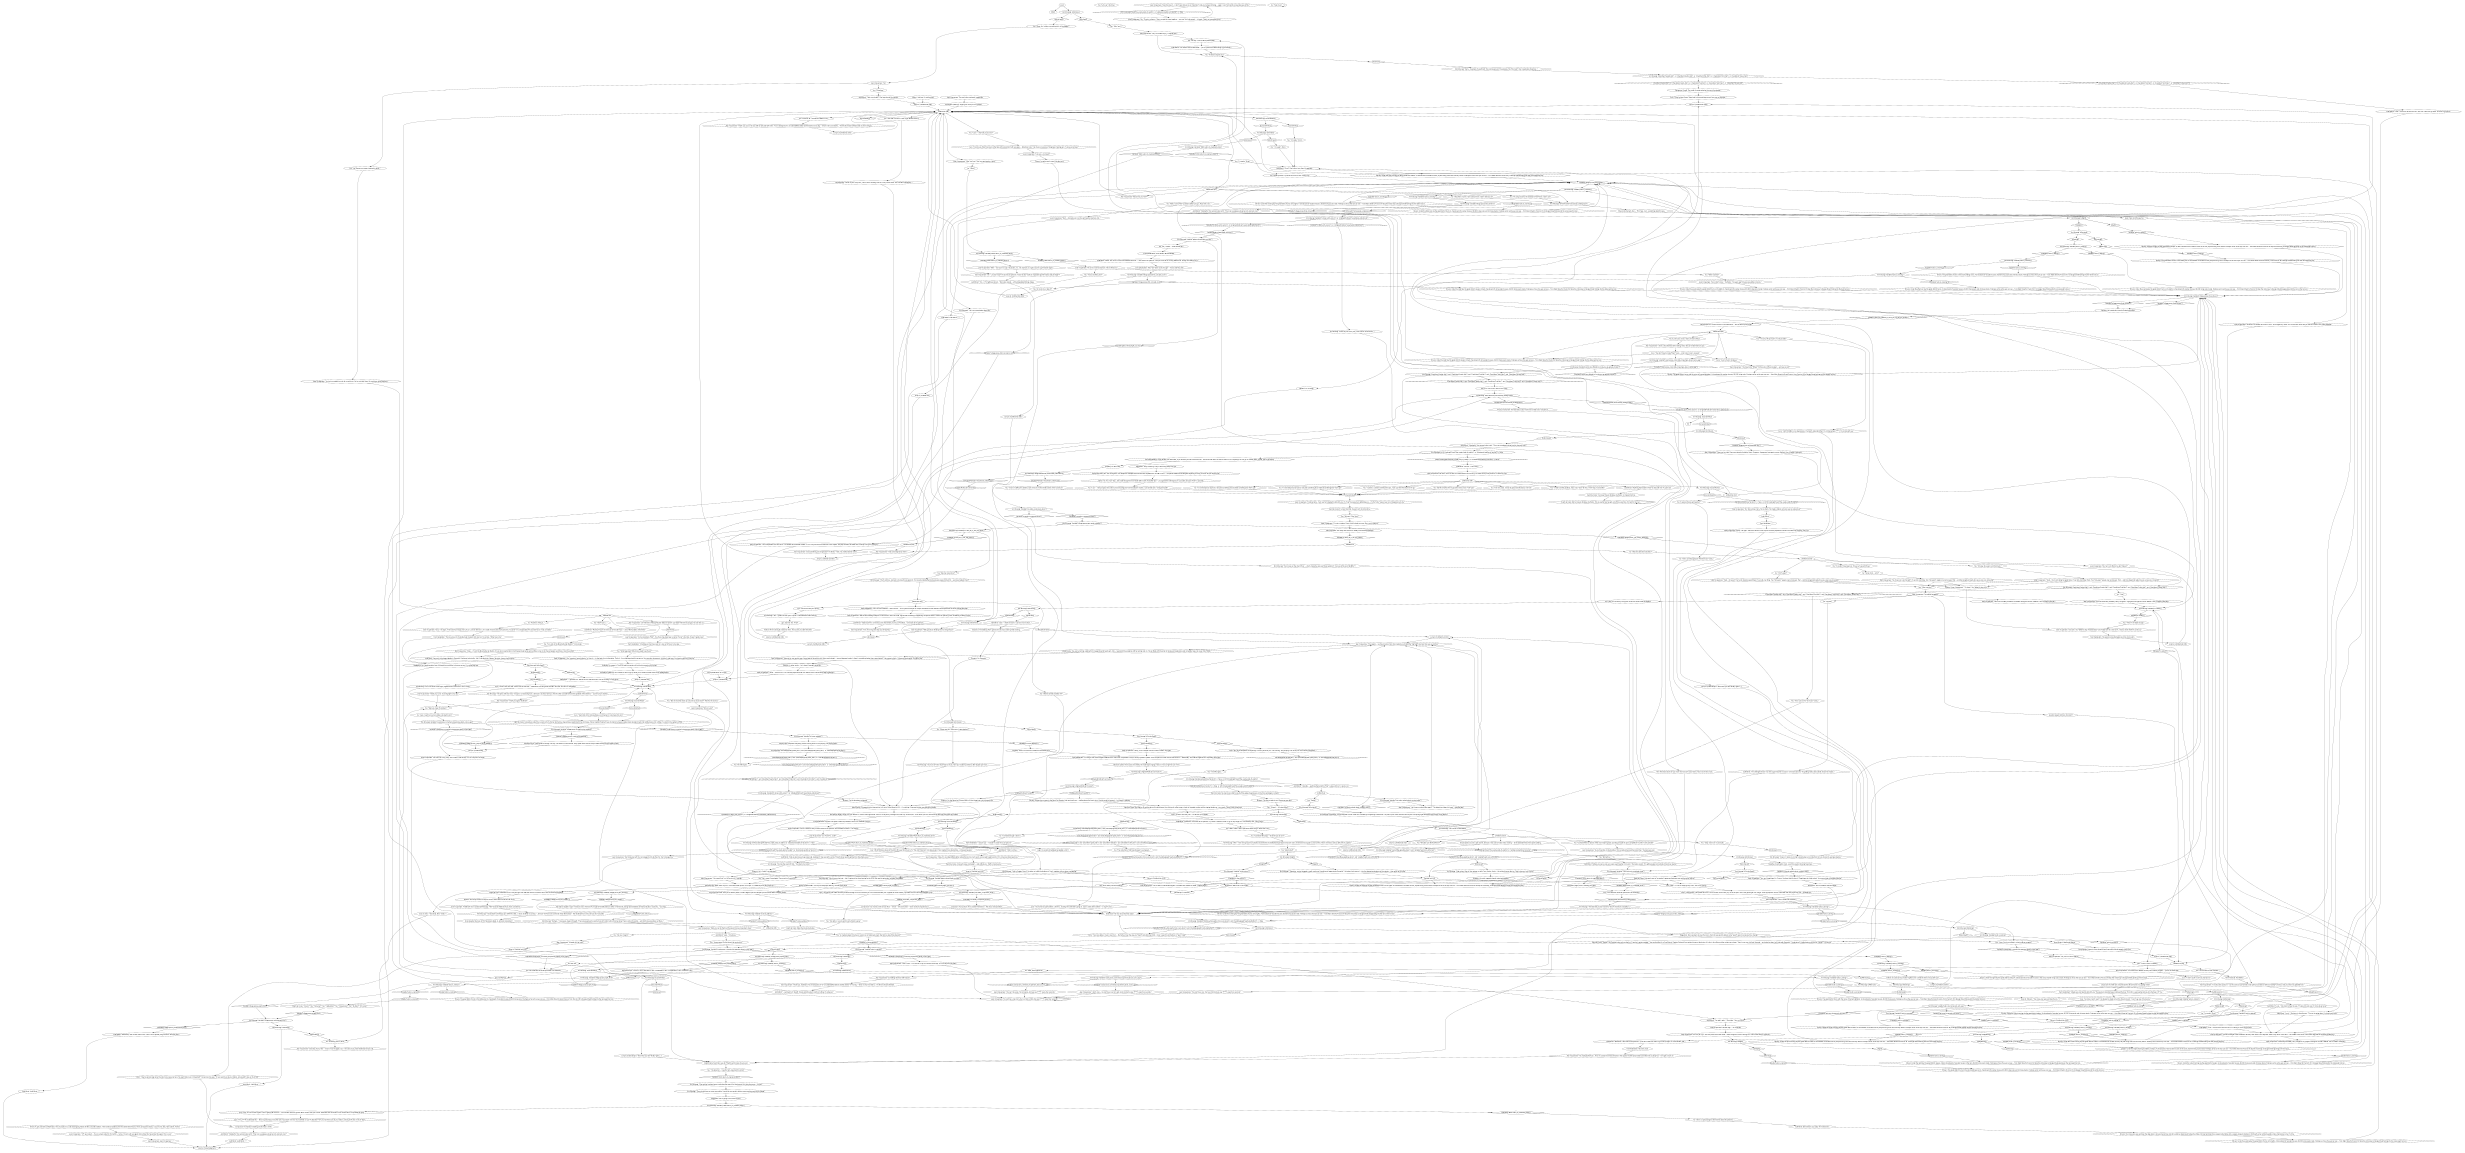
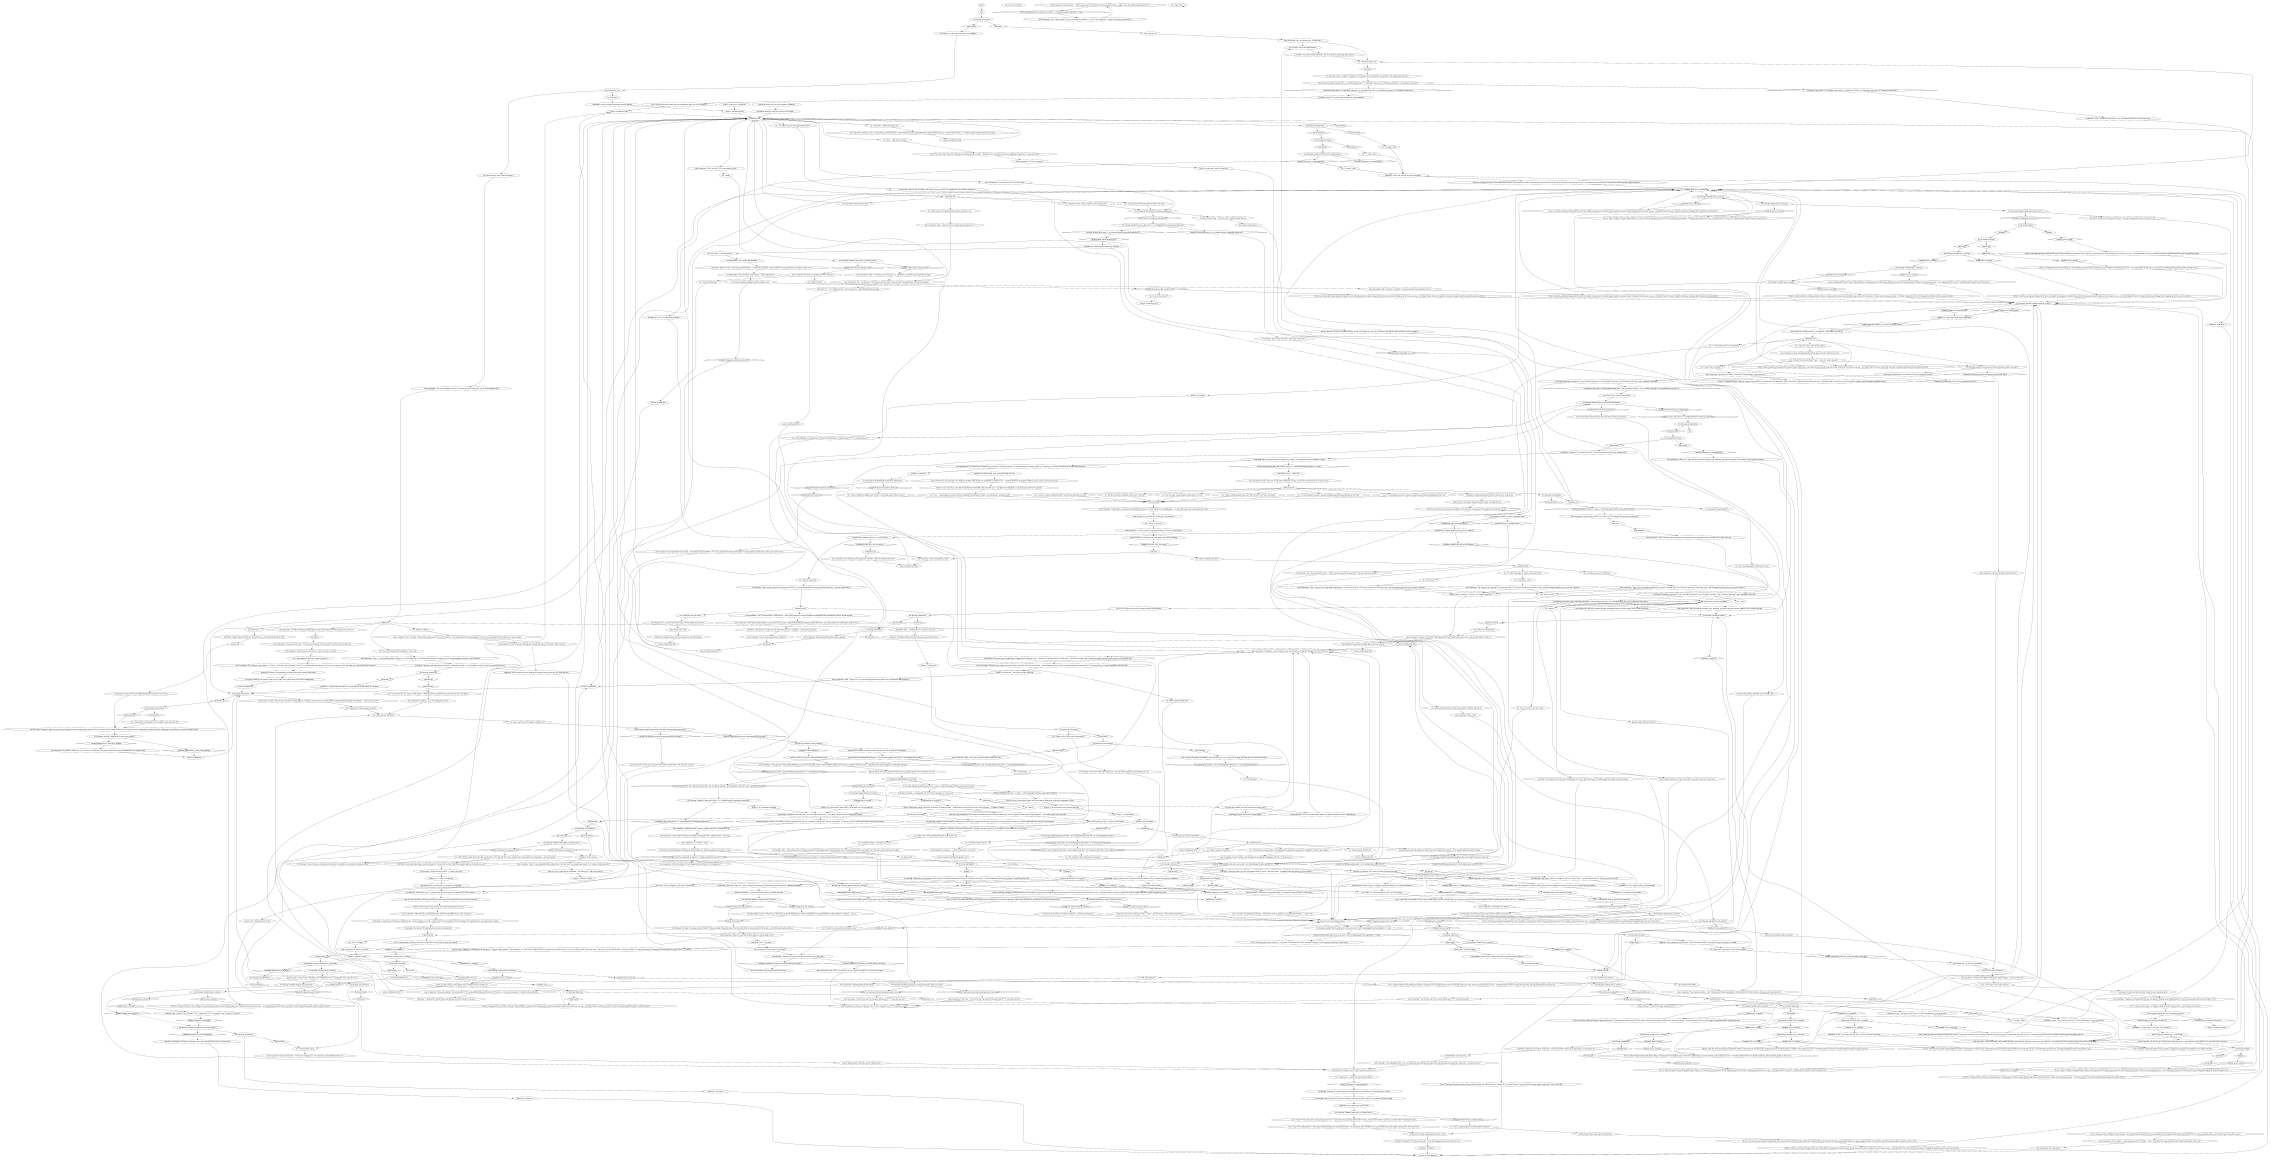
edge "input" -> "START": reversed
edge "You: Not now." -> "You: The collection of FALN sportswear I've amassed...": now "You: Not now." -> "Conceptualization: Of course."
